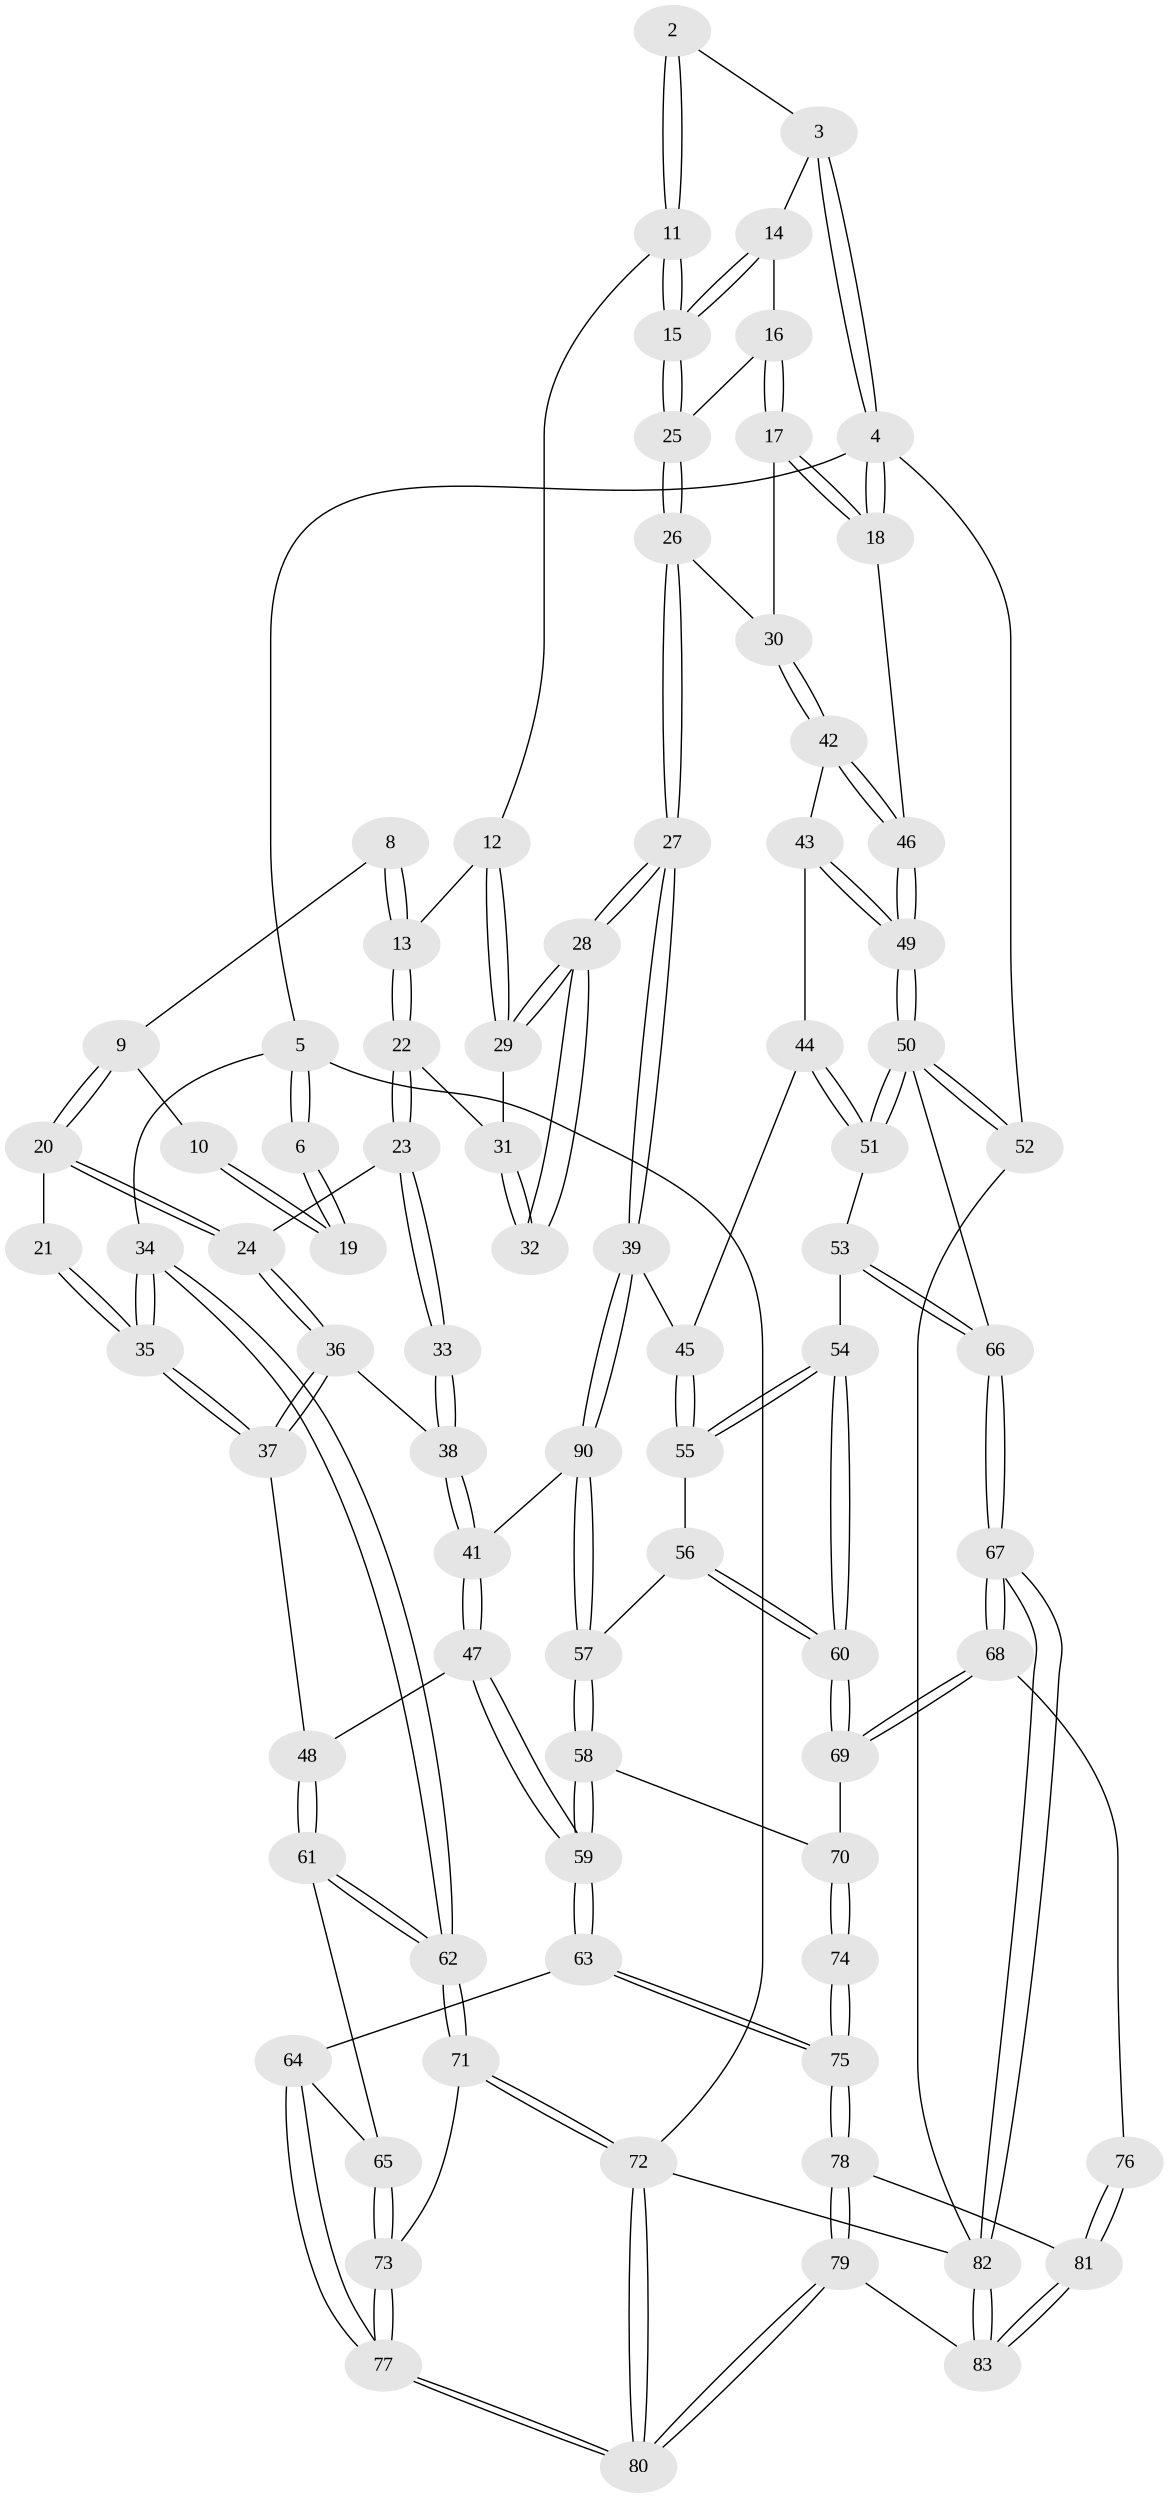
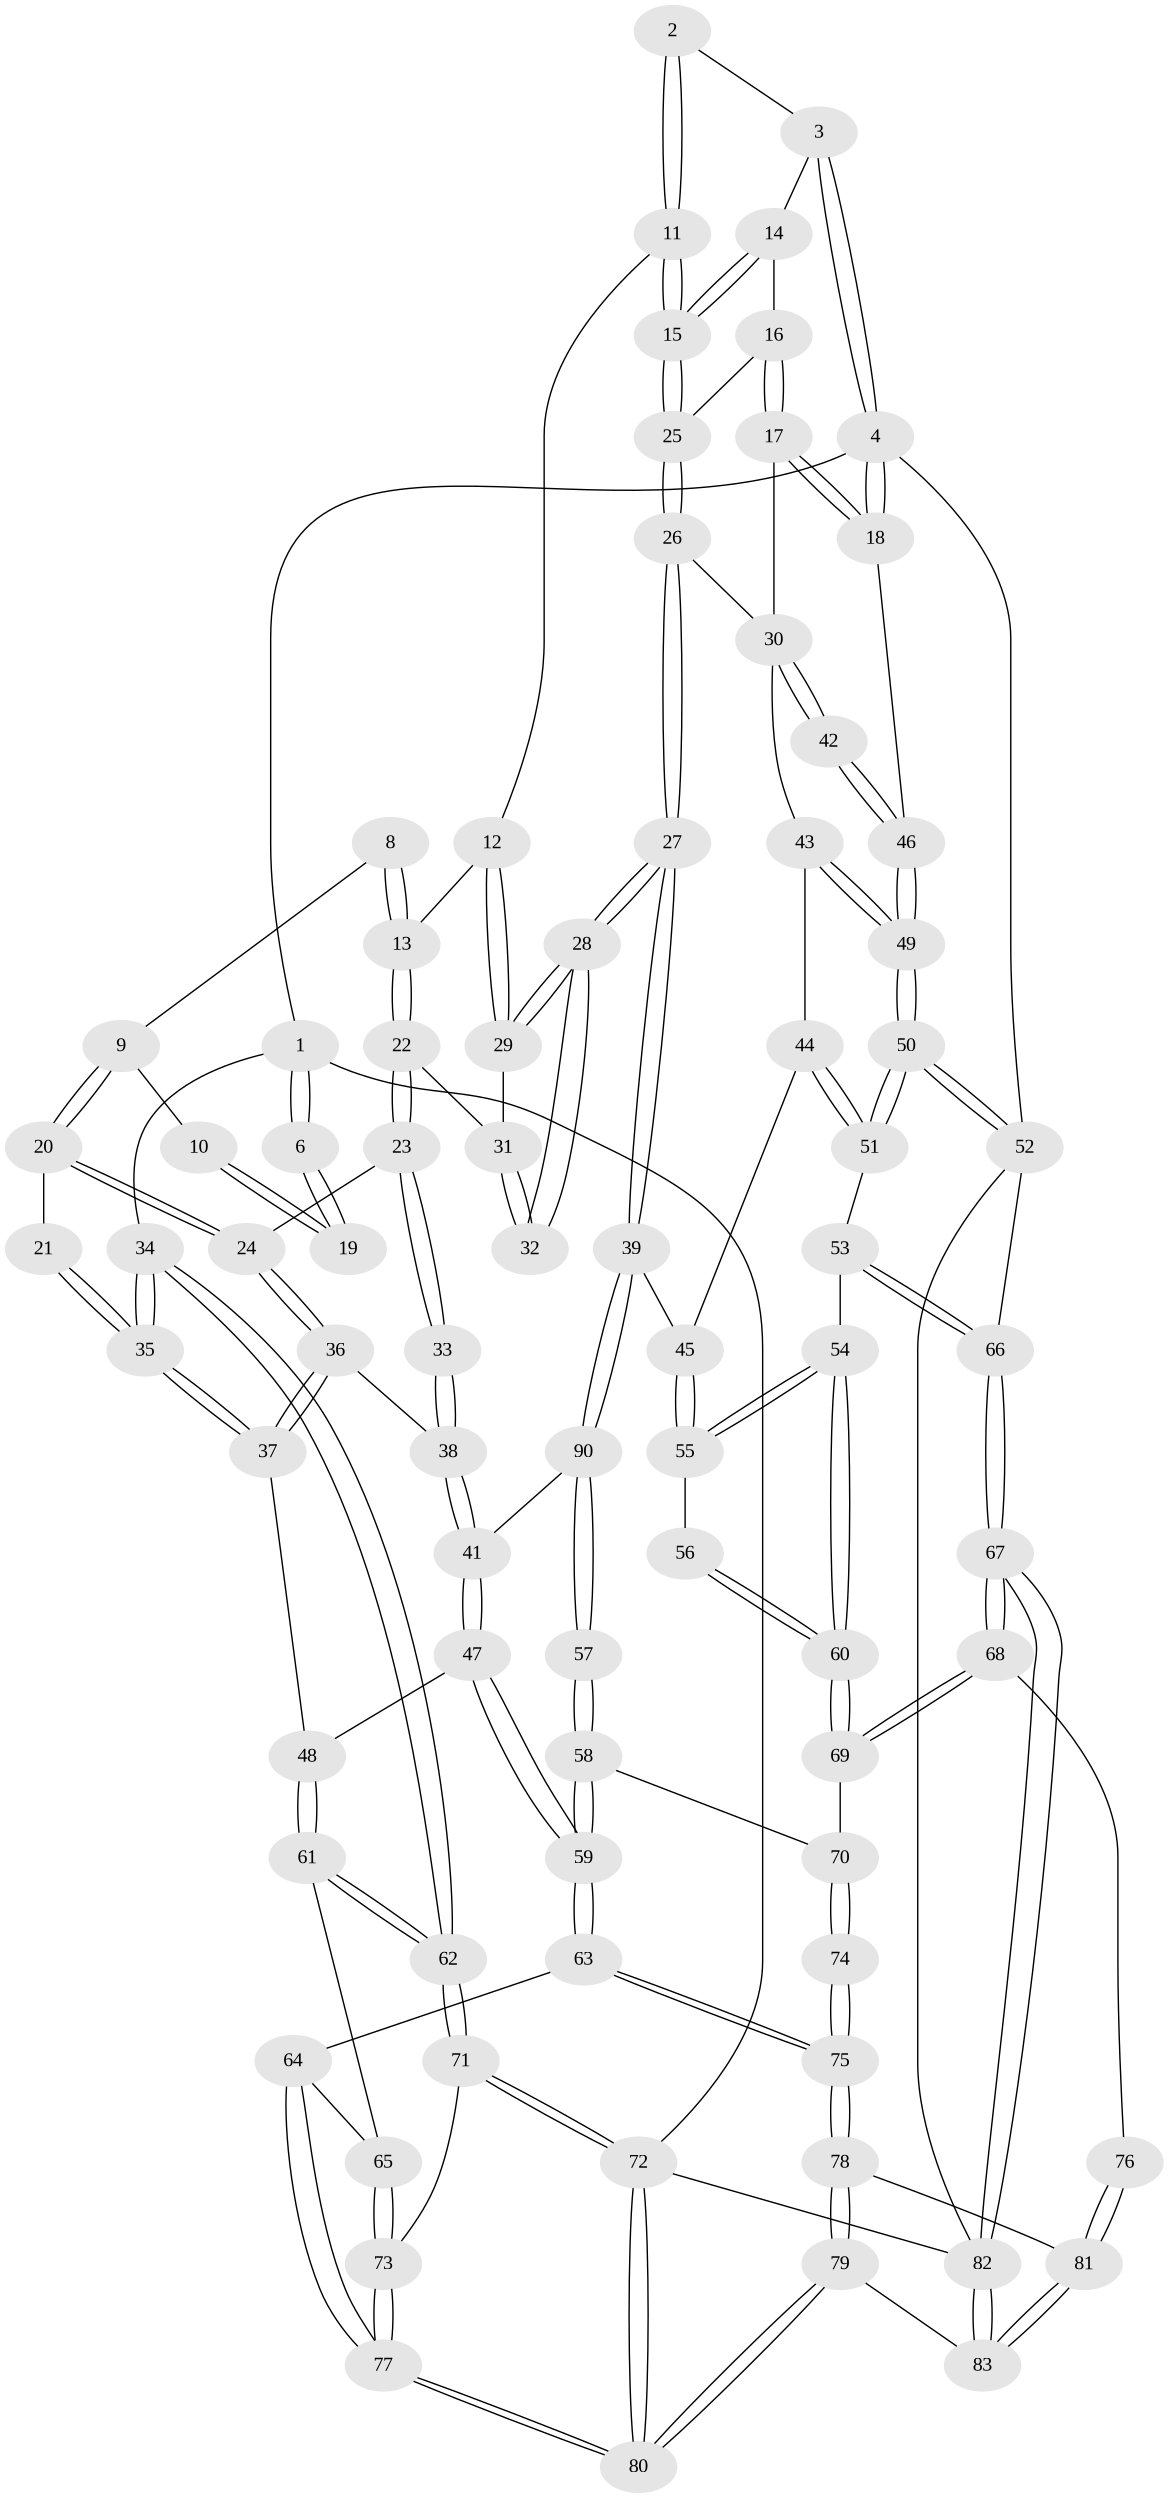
edge "42" -- "43": now "30" -- "43"
node "5": label "5" -> "1"
edge "50" -- "66": now "52" -- "66"
edge "56" -- "57": removed
